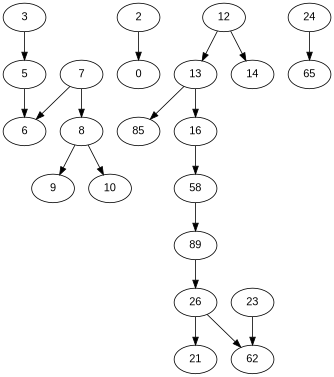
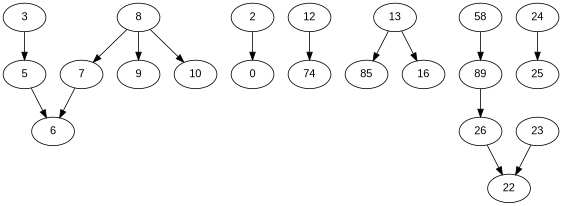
edge "12" -> "13": removed
node "14": label "14" -> "74"
node "65": label "65" -> "25"
edge "7" -> "8": reversed
edge "16" -> "58": removed
node "21": removed
node "62": label "62" -> "22"
